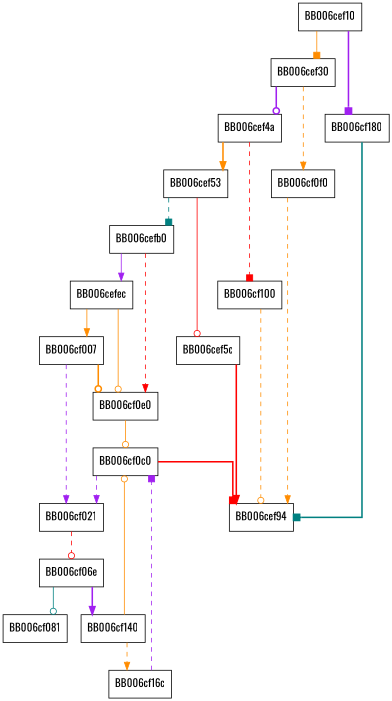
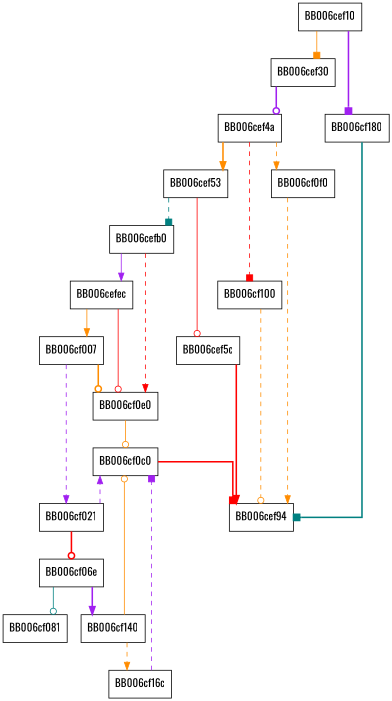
edge "BB006cef30" -> "BB006cf0f0": now "BB006cef4a" -> "BB006cf0f0"
edge "BB006cefec" -> "BB006cf0e0": color darkorange -> red
edge "BB006cf0c0" -> "BB006cf021": reversed
edge "BB006cf021" -> "BB006cf06e": style dashed -> bold
